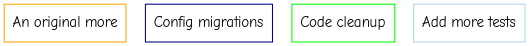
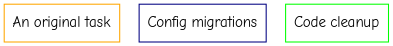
node "An original more": label "An original more" -> "An original task"
node "Add more tests": removed
